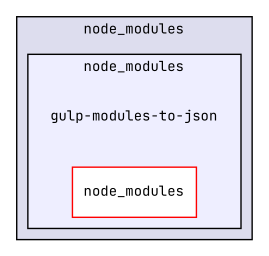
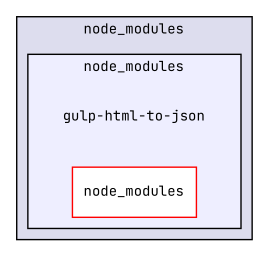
node "gulp-modules-to-json": label "gulp-modules-to-json" -> "gulp-html-to-json"
